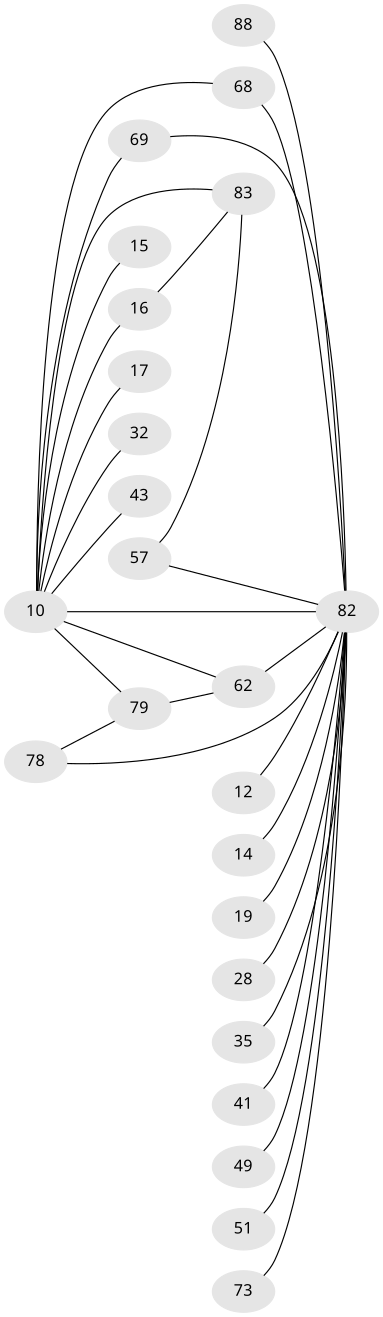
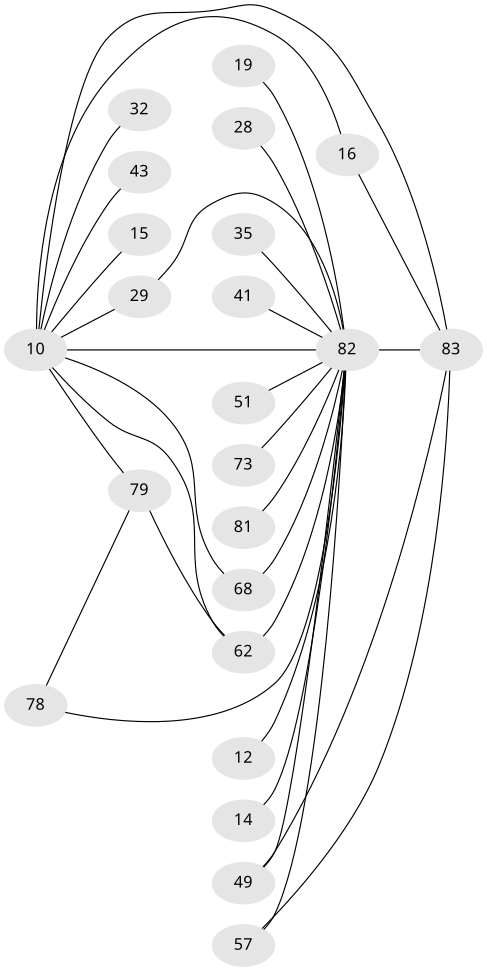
node "88": label "88" -> "81"
node "69": label "69" -> "29"
edge "82" -- "83": added
node "17": removed
edge "83" -- "49": added
